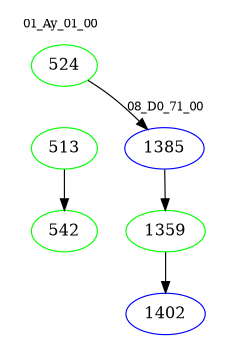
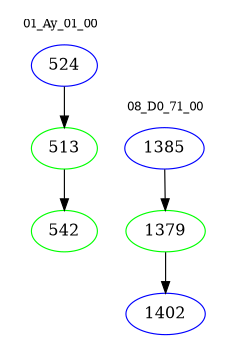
node "524": color green -> blue
edge "524" -> "1385": now "524" -> "513"
node "1359": label "1359" -> "1379"
